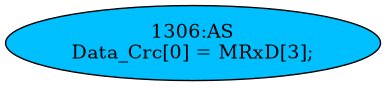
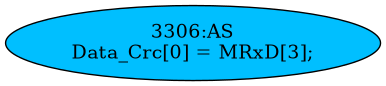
node "1306:AS Data_Crc[0] = MRxD[3];": label "1306:AS Data_Crc[0] = MRxD[3];" -> "3306:AS Data_Crc[0] = MRxD[3];"
